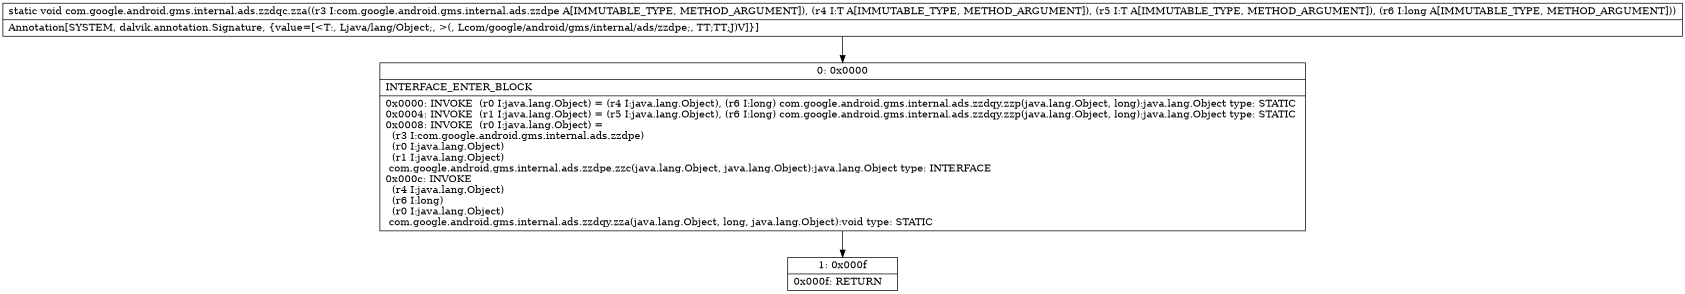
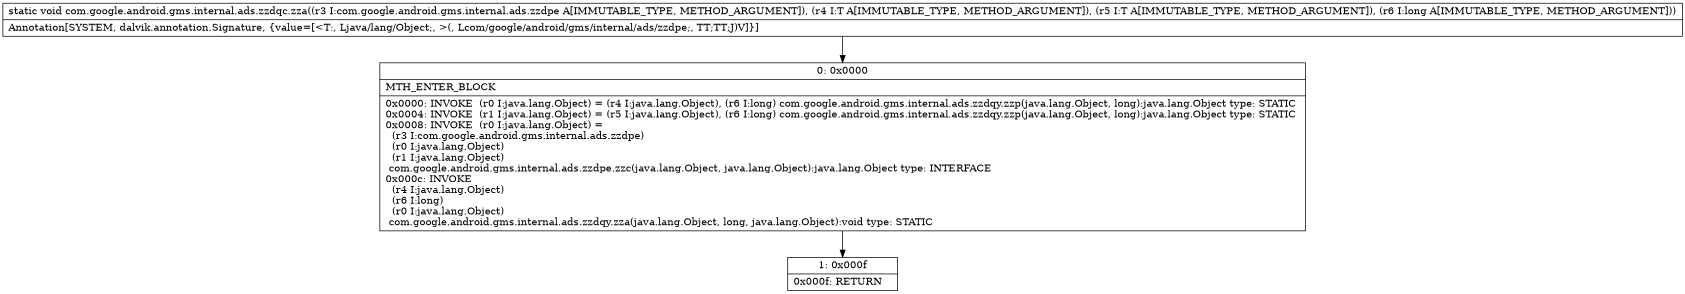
node "0: 0x0000": text "INTERFACE_ENTER_BLOCK" -> "MTH_ENTER_BLOCK"
